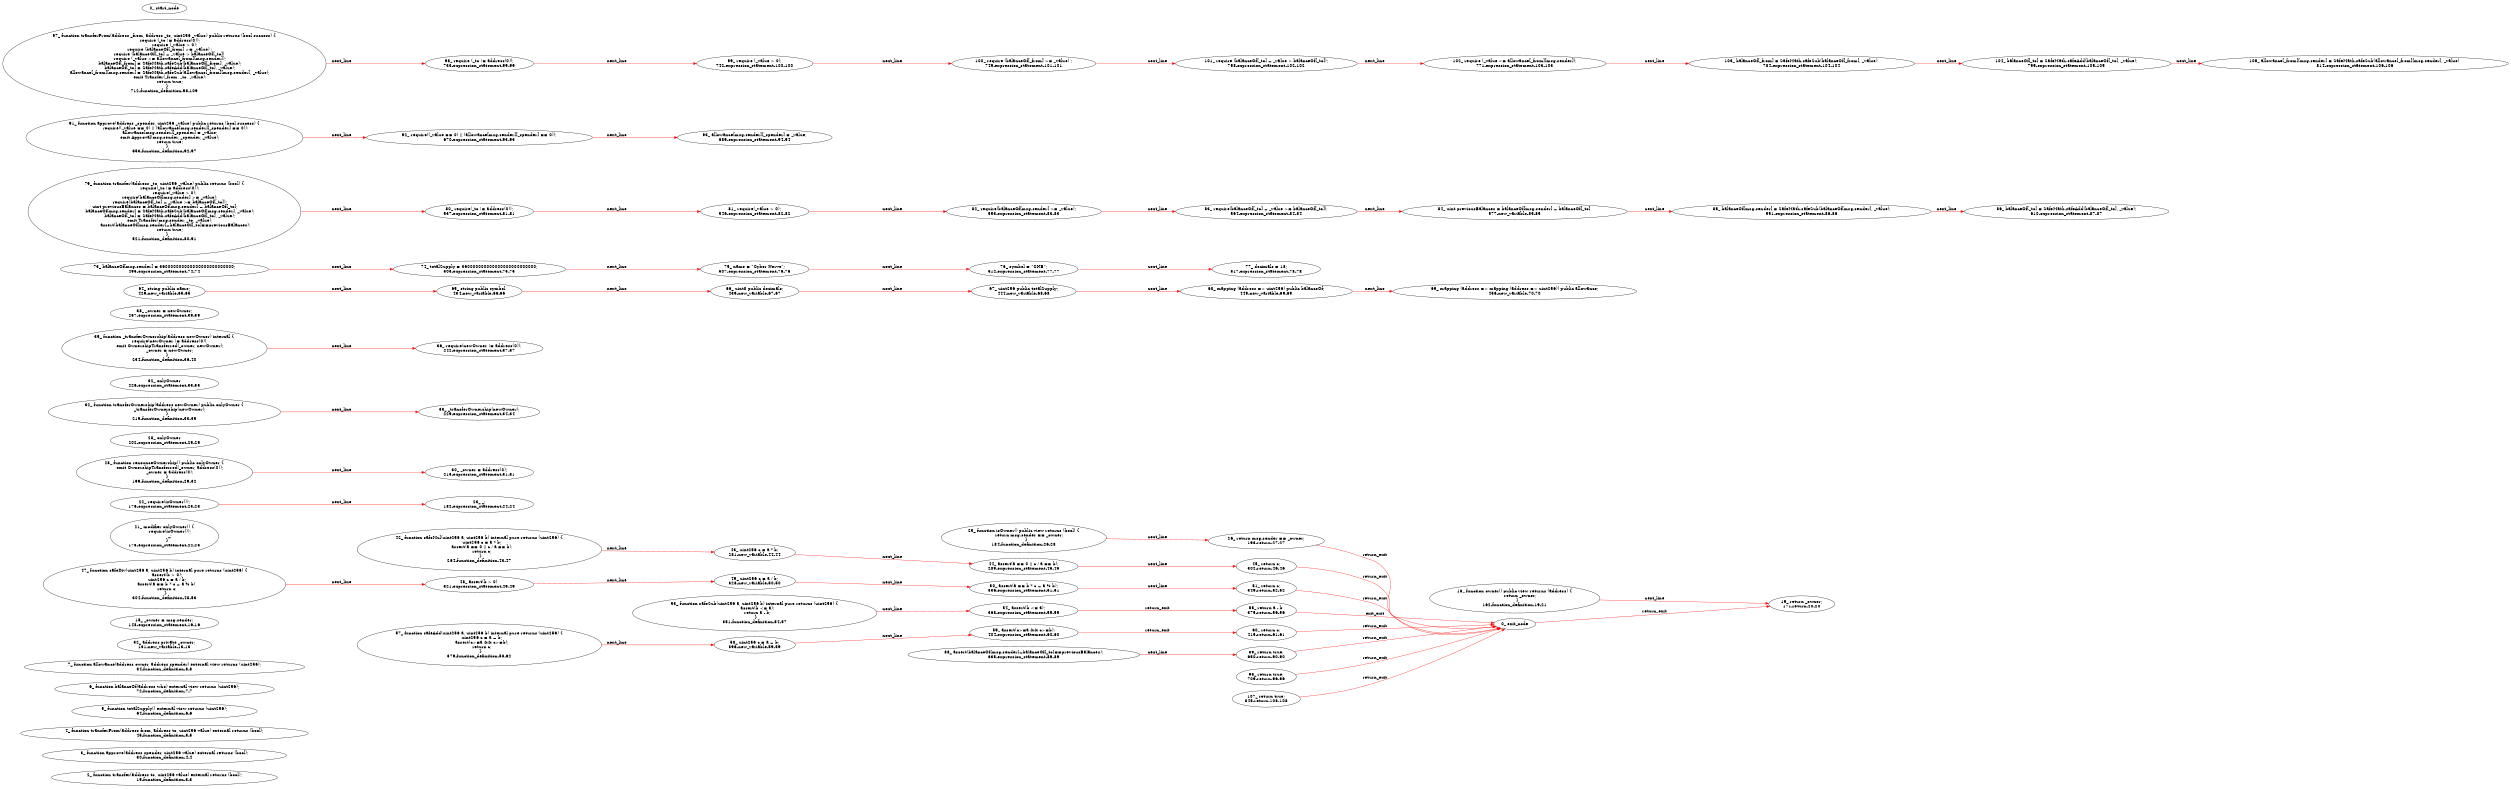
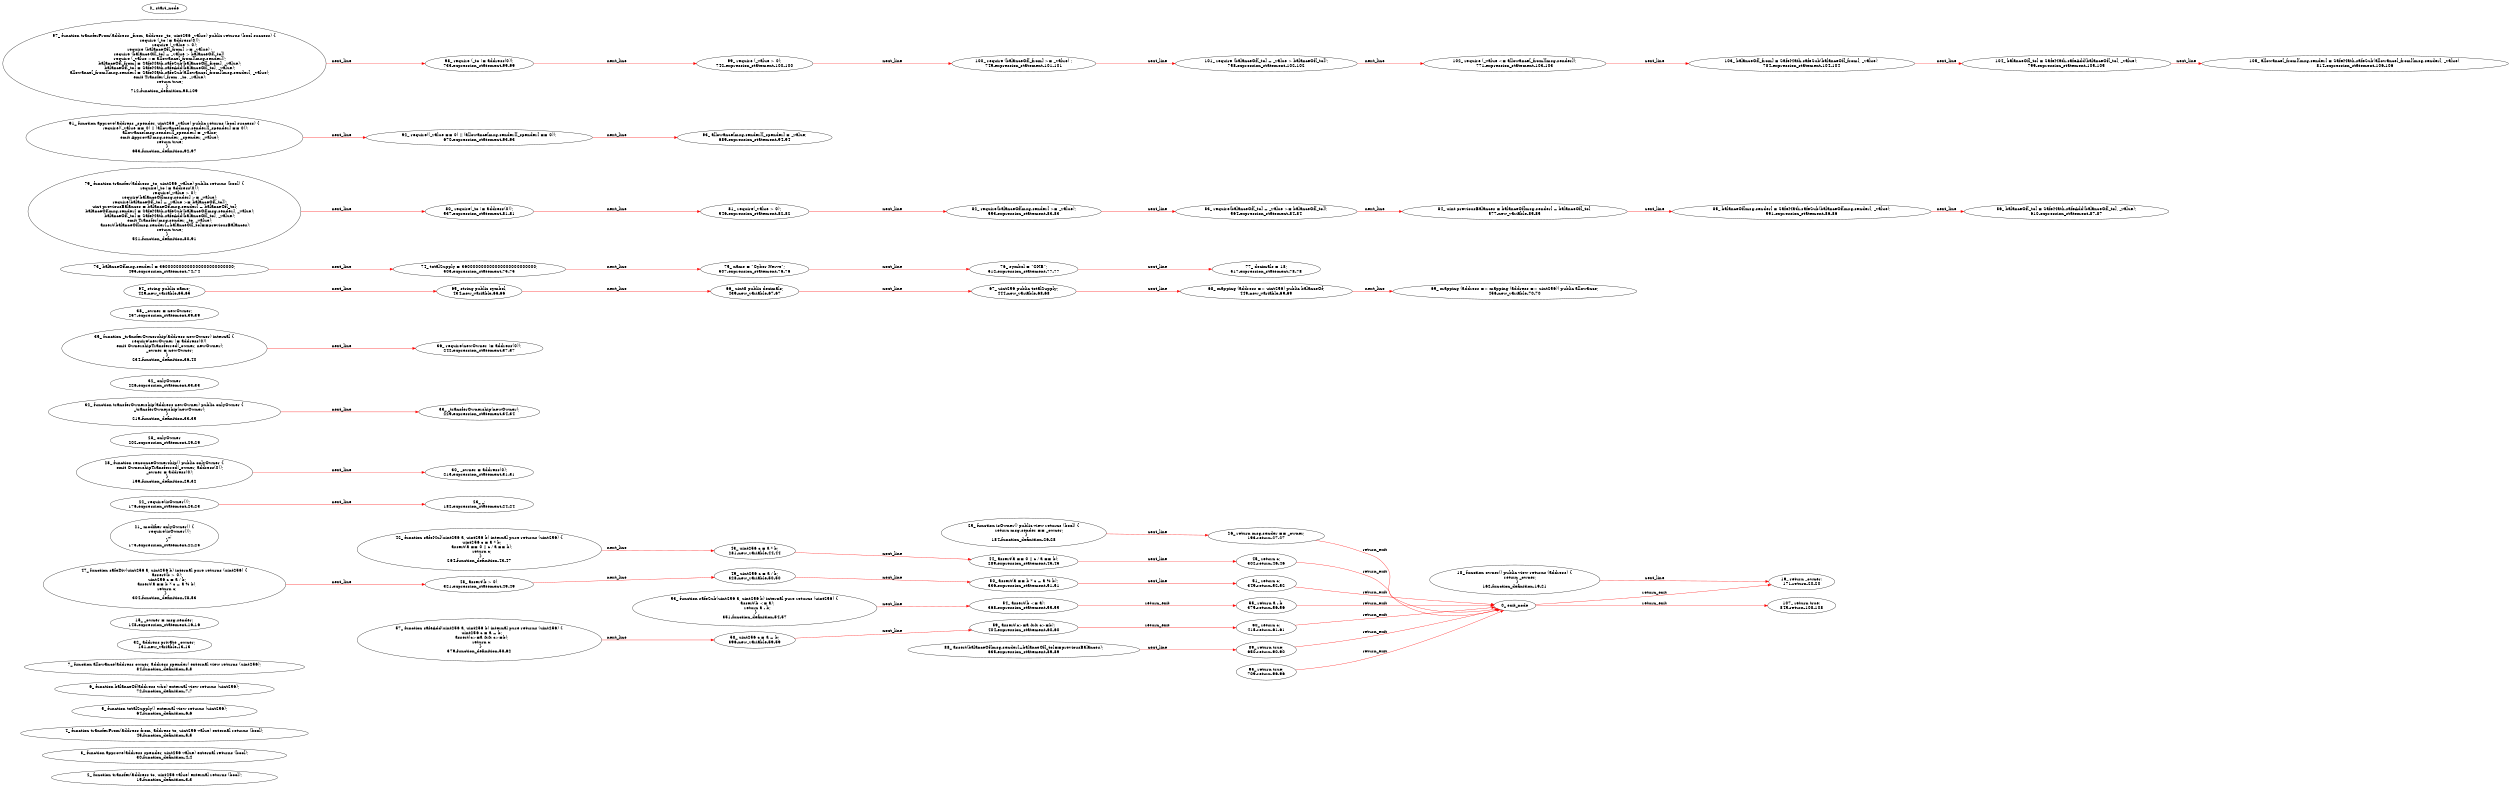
edge "55_ return a - b; 375-return-56-56" -> "0_ exit_node": label "exit_exit" -> "return_exit"
edge "107_ return true; 845-return-108-108" -> "0_ exit_node": reversed
